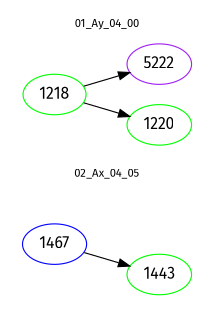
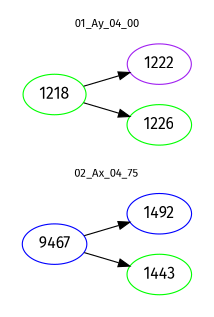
node "5222": label "5222" -> "1222"
node "1220": label "1220" -> "1226"
cluster "02_Ax_04_05": label "02_Ax_04_05" -> "02_Ax_04_75"
node "1492": added
node "1467": label "1467" -> "9467"
